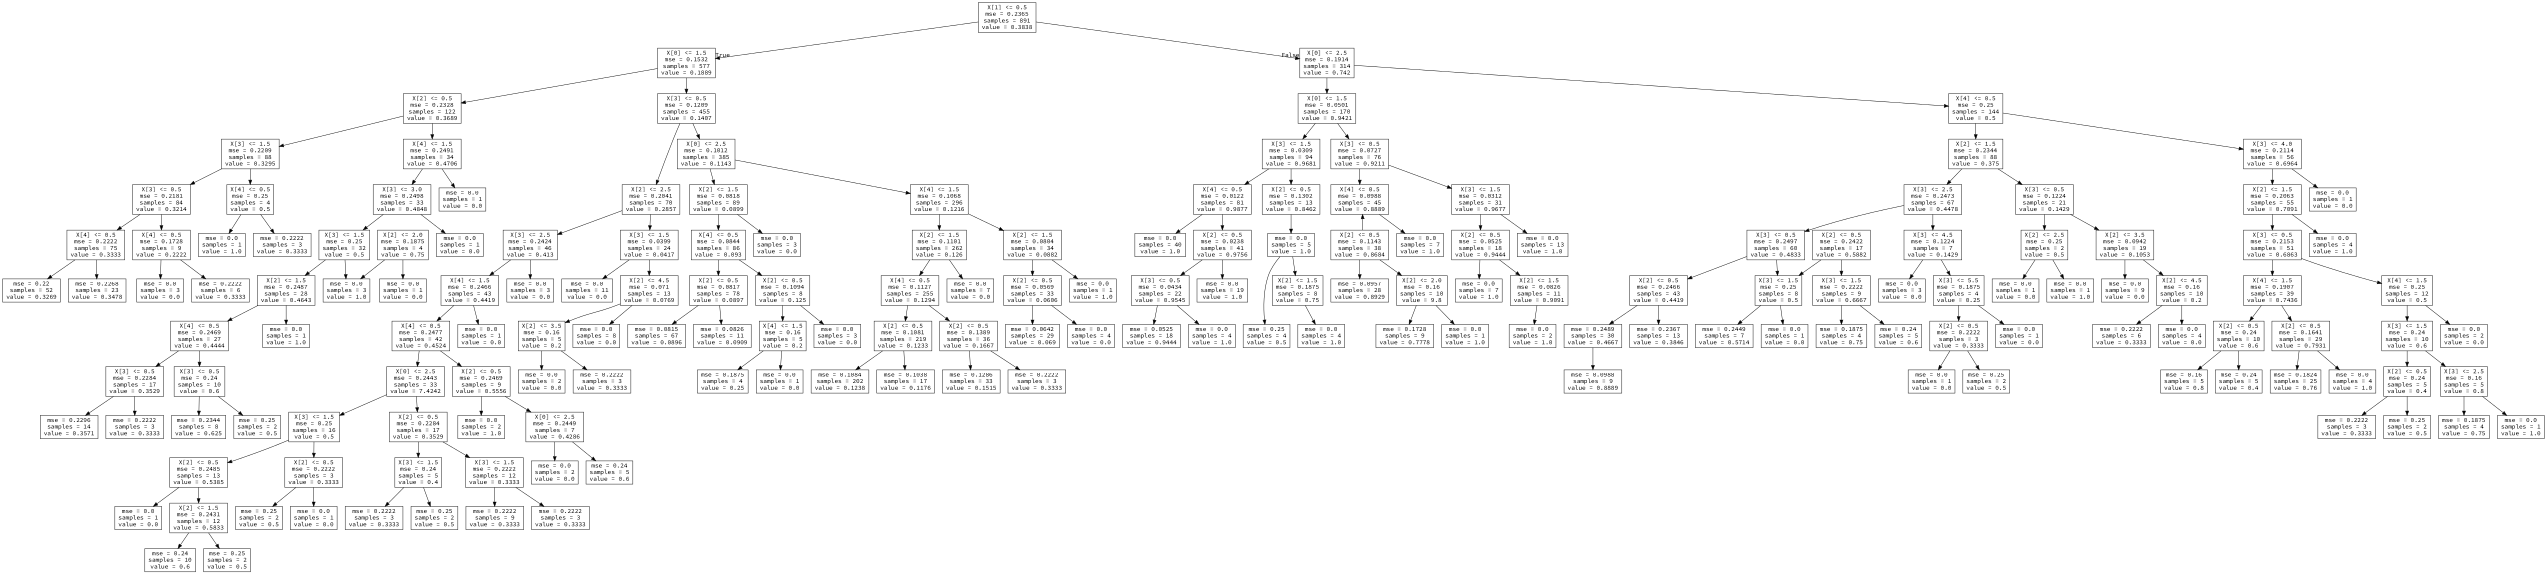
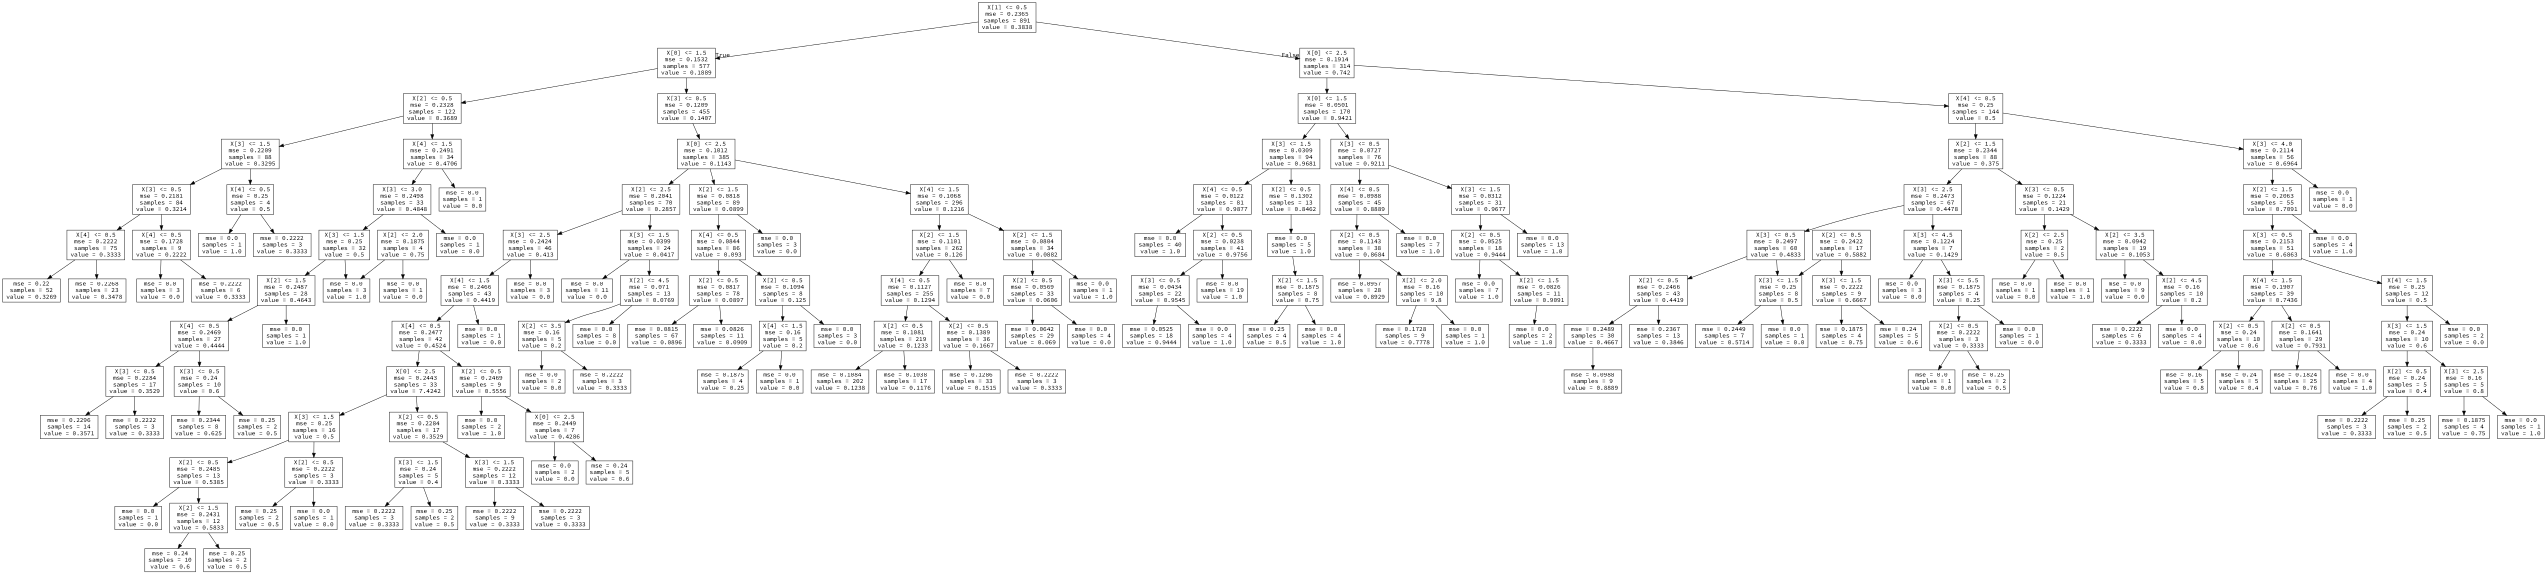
edge "X[3] <= 0.5 mse = 0.1209 samples = 455 value = 0.1407" -> "X[2] <= 2.5 mse = 0.2041 samples = 70 value = 0.2857": now "X[0] <= 2.5 mse = 0.1012 samples = 385 value = 0.1143" -> "X[2] <= 2.5 mse = 0.2041 samples = 70 value = 0.2857"
edge "X[2] <= 0.5 mse = 0.1143 samples = 38 value = 0.8684" -> "X[4] <= 0.5 mse = 0.0988 samples = 45 value = 0.8889": reversed
edge "mse = 0.0 samples = 5 value = 1.0" -> "mse = 0.25 samples = 4 value = 0.5": now "X[2] <= 1.5 mse = 0.1875 samples = 8 value = 0.75" -> "mse = 0.25 samples = 4 value = 0.5"
edge "X[2] <= 0.5 mse = 0.2284 samples = 17 value = 0.3529" -> "X[3] <= 1.5 mse = 0.24 samples = 5 value = 0.4": removed
